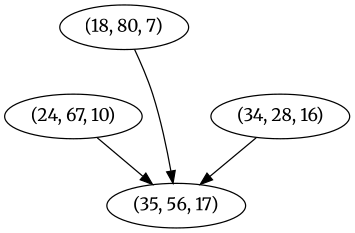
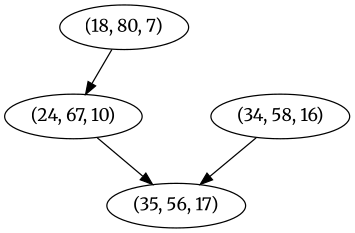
edge "(18, 80, 7)" -> "(35, 56, 17)": now "(18, 80, 7)" -> "(24, 67, 10)"
node "(34, 28, 16)": label "(34, 28, 16)" -> "(34, 58, 16)"
